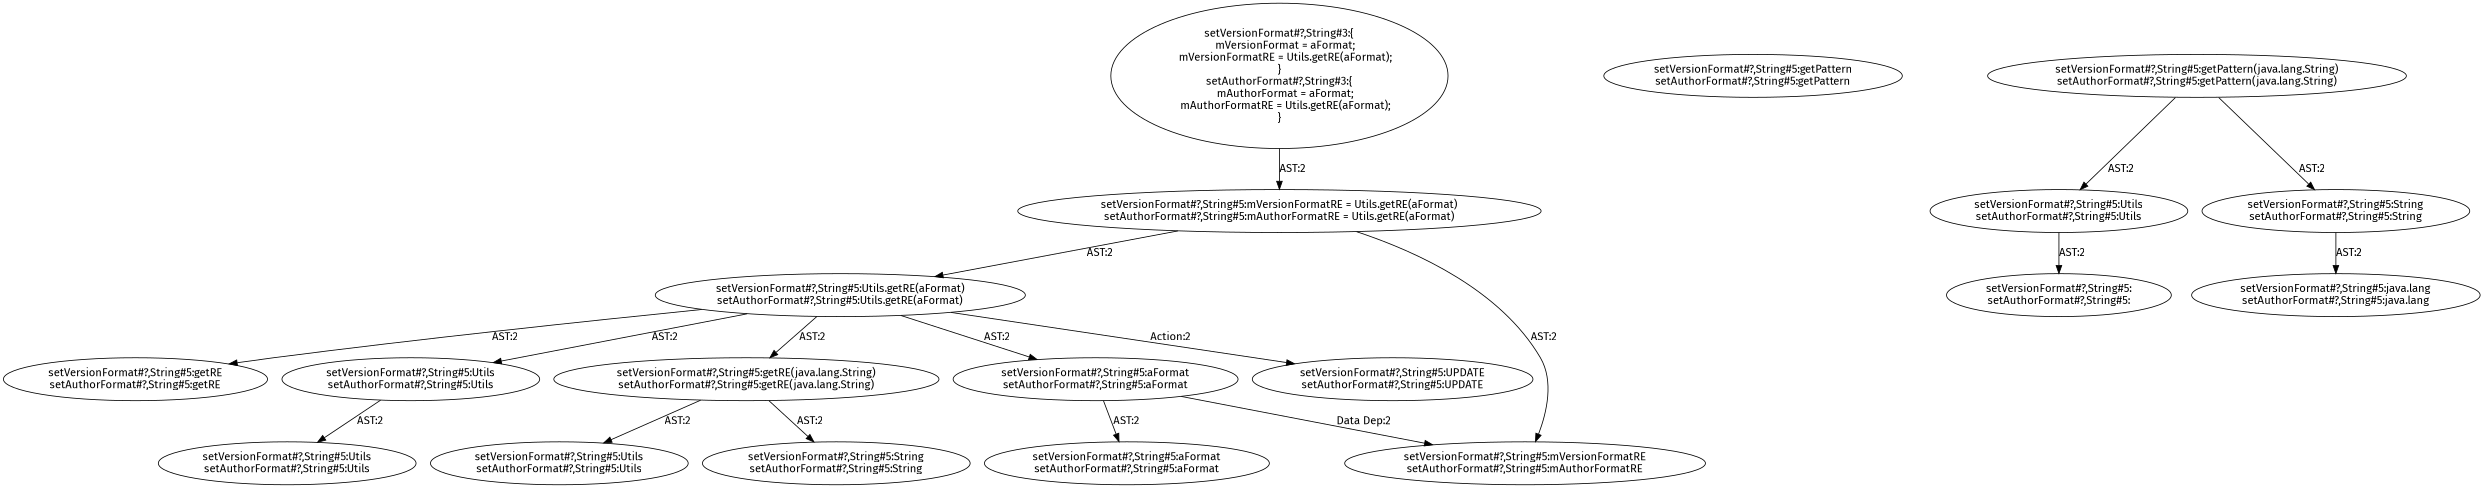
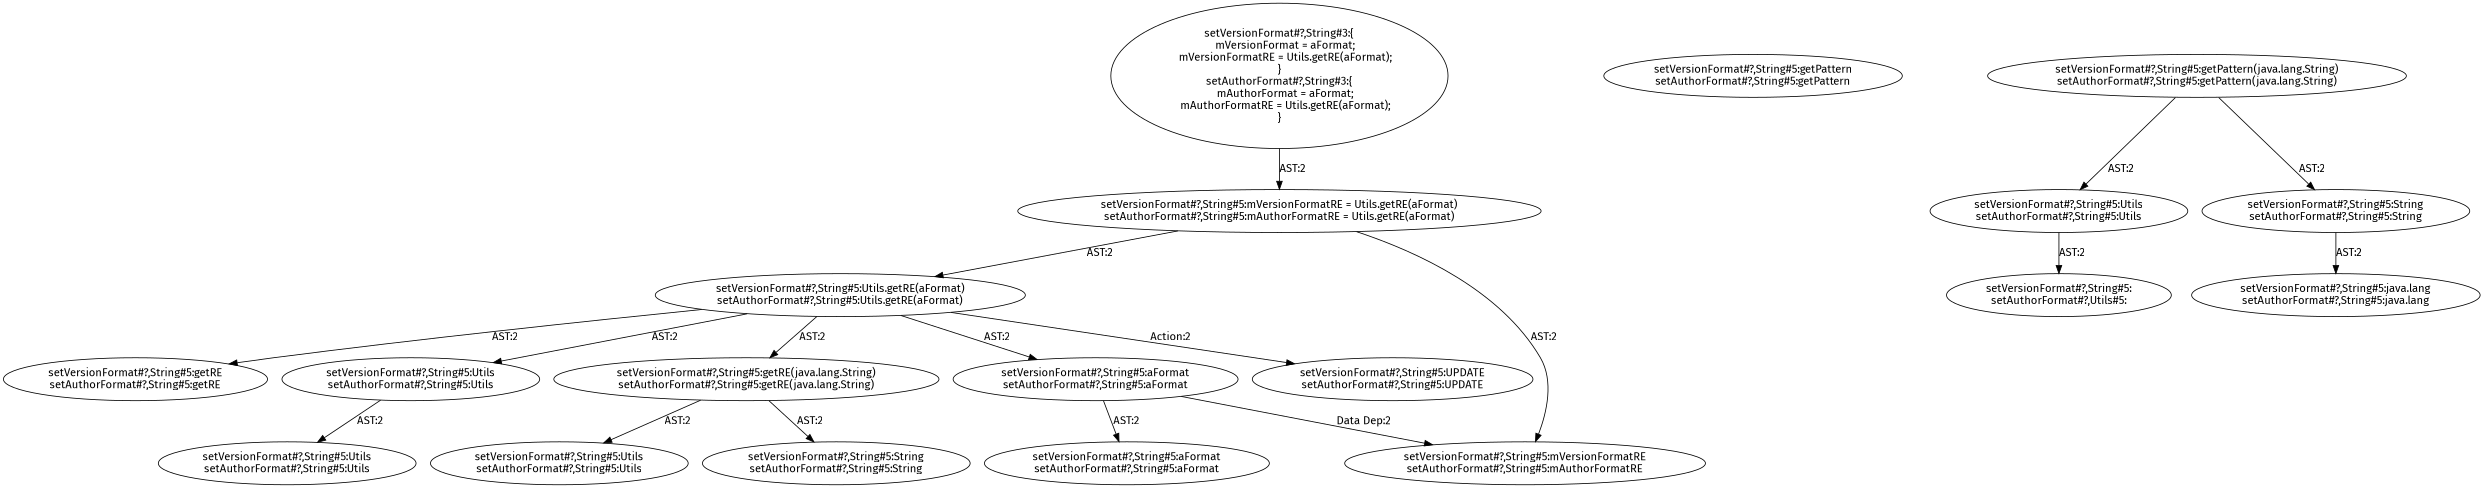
node "setVersionFormat#?,String#5: setAuthorFormat#?,String#5:": label "setVersionFormat#?,String#5: setAuthorFormat#?,String#5:" -> "setVersionFormat#?,String#5: setAuthorFormat#?,Utils#5:"
